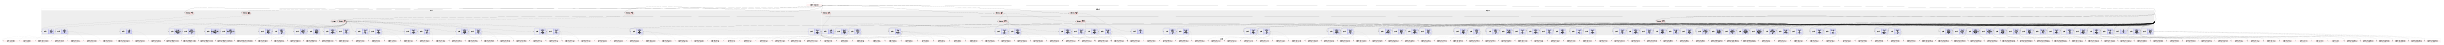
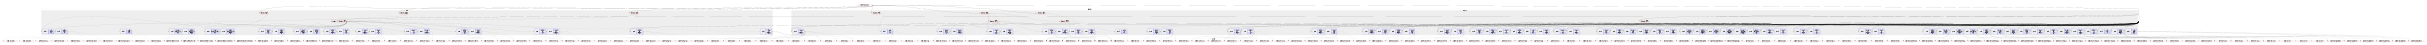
node "portage://dev-haskell/http-4000.3.5": removed
